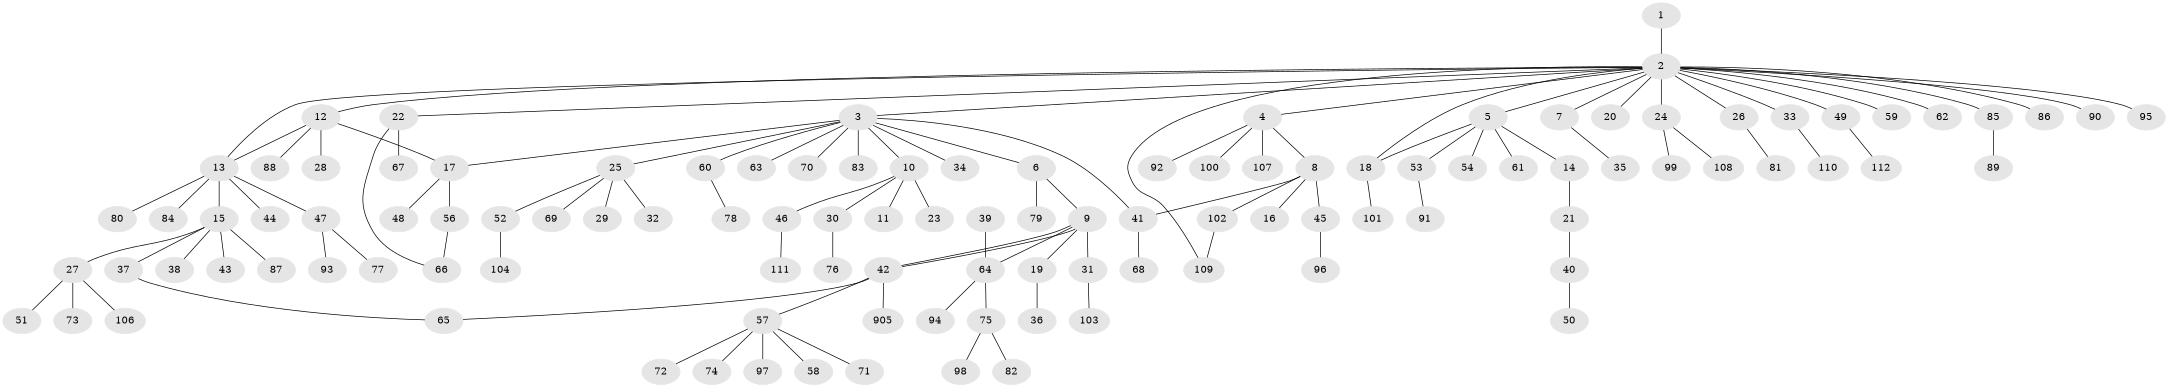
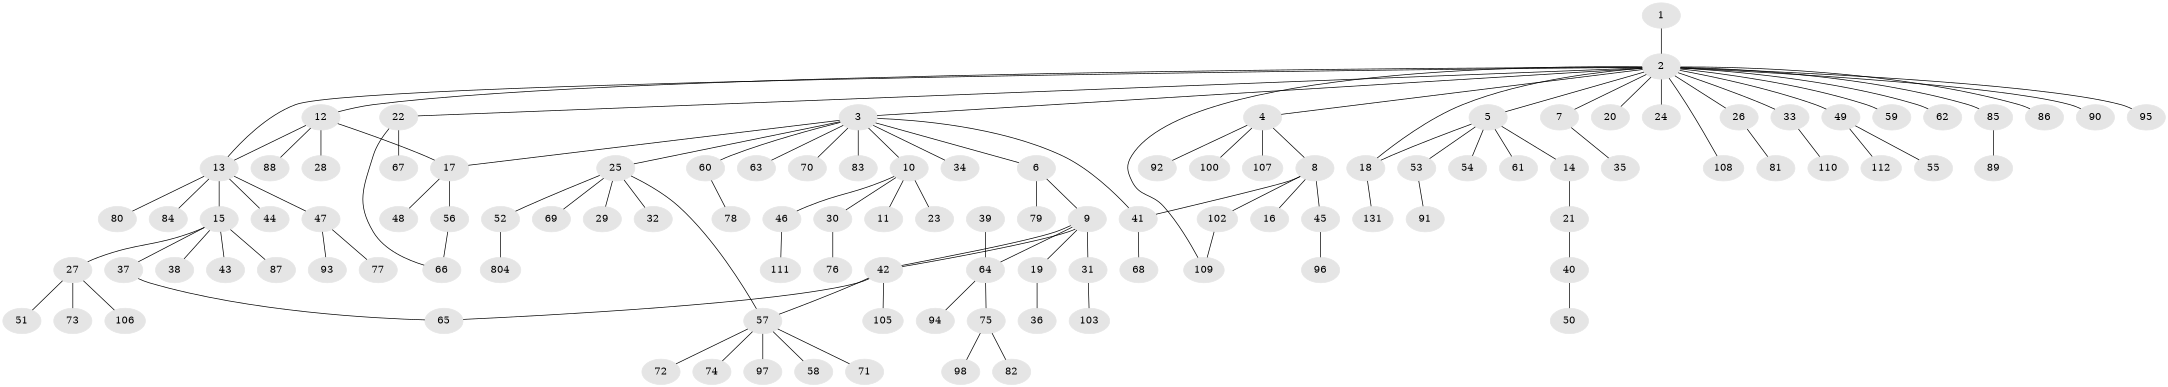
edge "24" -- "108": now "2" -- "108"
node "99": removed
node "55": added
node "101": label "101" -> "131"
edge "25" -- "57": added
node "104": label "104" -> "804"
node "905": label "905" -> "105"
